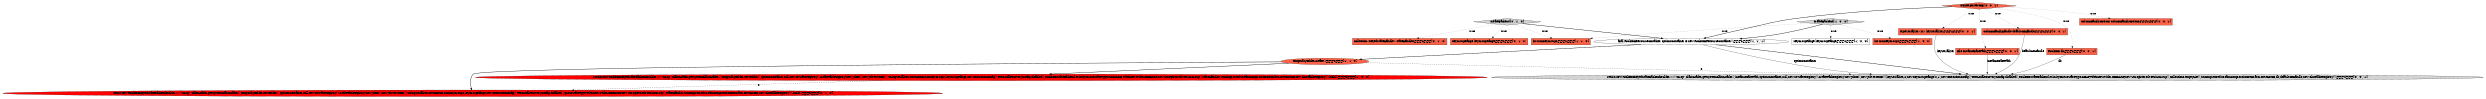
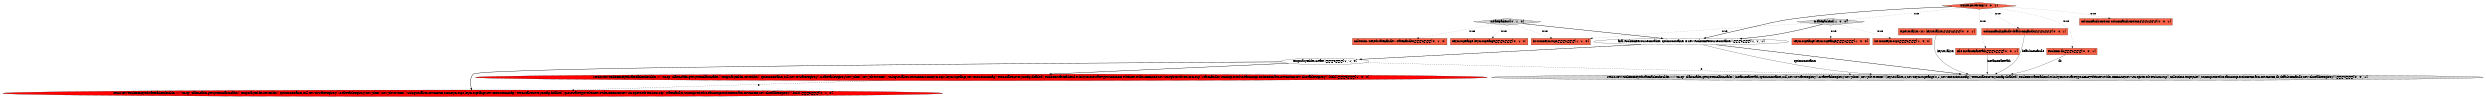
edge "builderForTestDB['0', '0', '1']" -> "TypeSerializer<K> keySerializer@@@2@@@['0', '0', '1']": now "builderForTestDB['0', '0', '1']" -> "createBackend['1', '0', '0']"
node "KeyGroupRange keyGroupRange@@@2@@@['1', '0', '0']": fillcolor white -> tomato
node "temporaryFolder.create()@@@4@@@['1', '1', '0']": fillcolor tomato -> white
